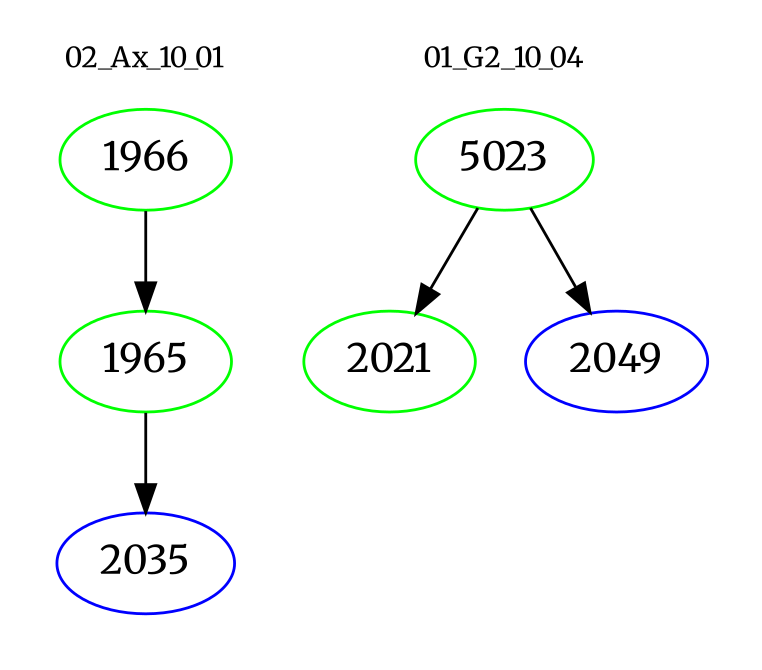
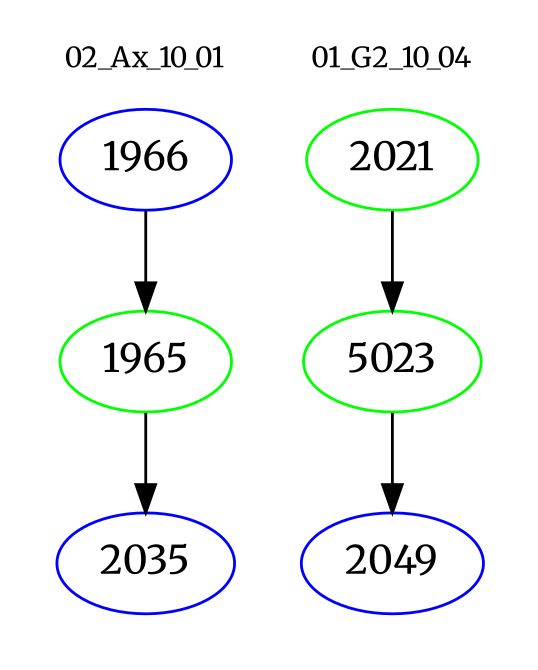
node "1966": color green -> blue
edge "5023" -> "2021": reversed
